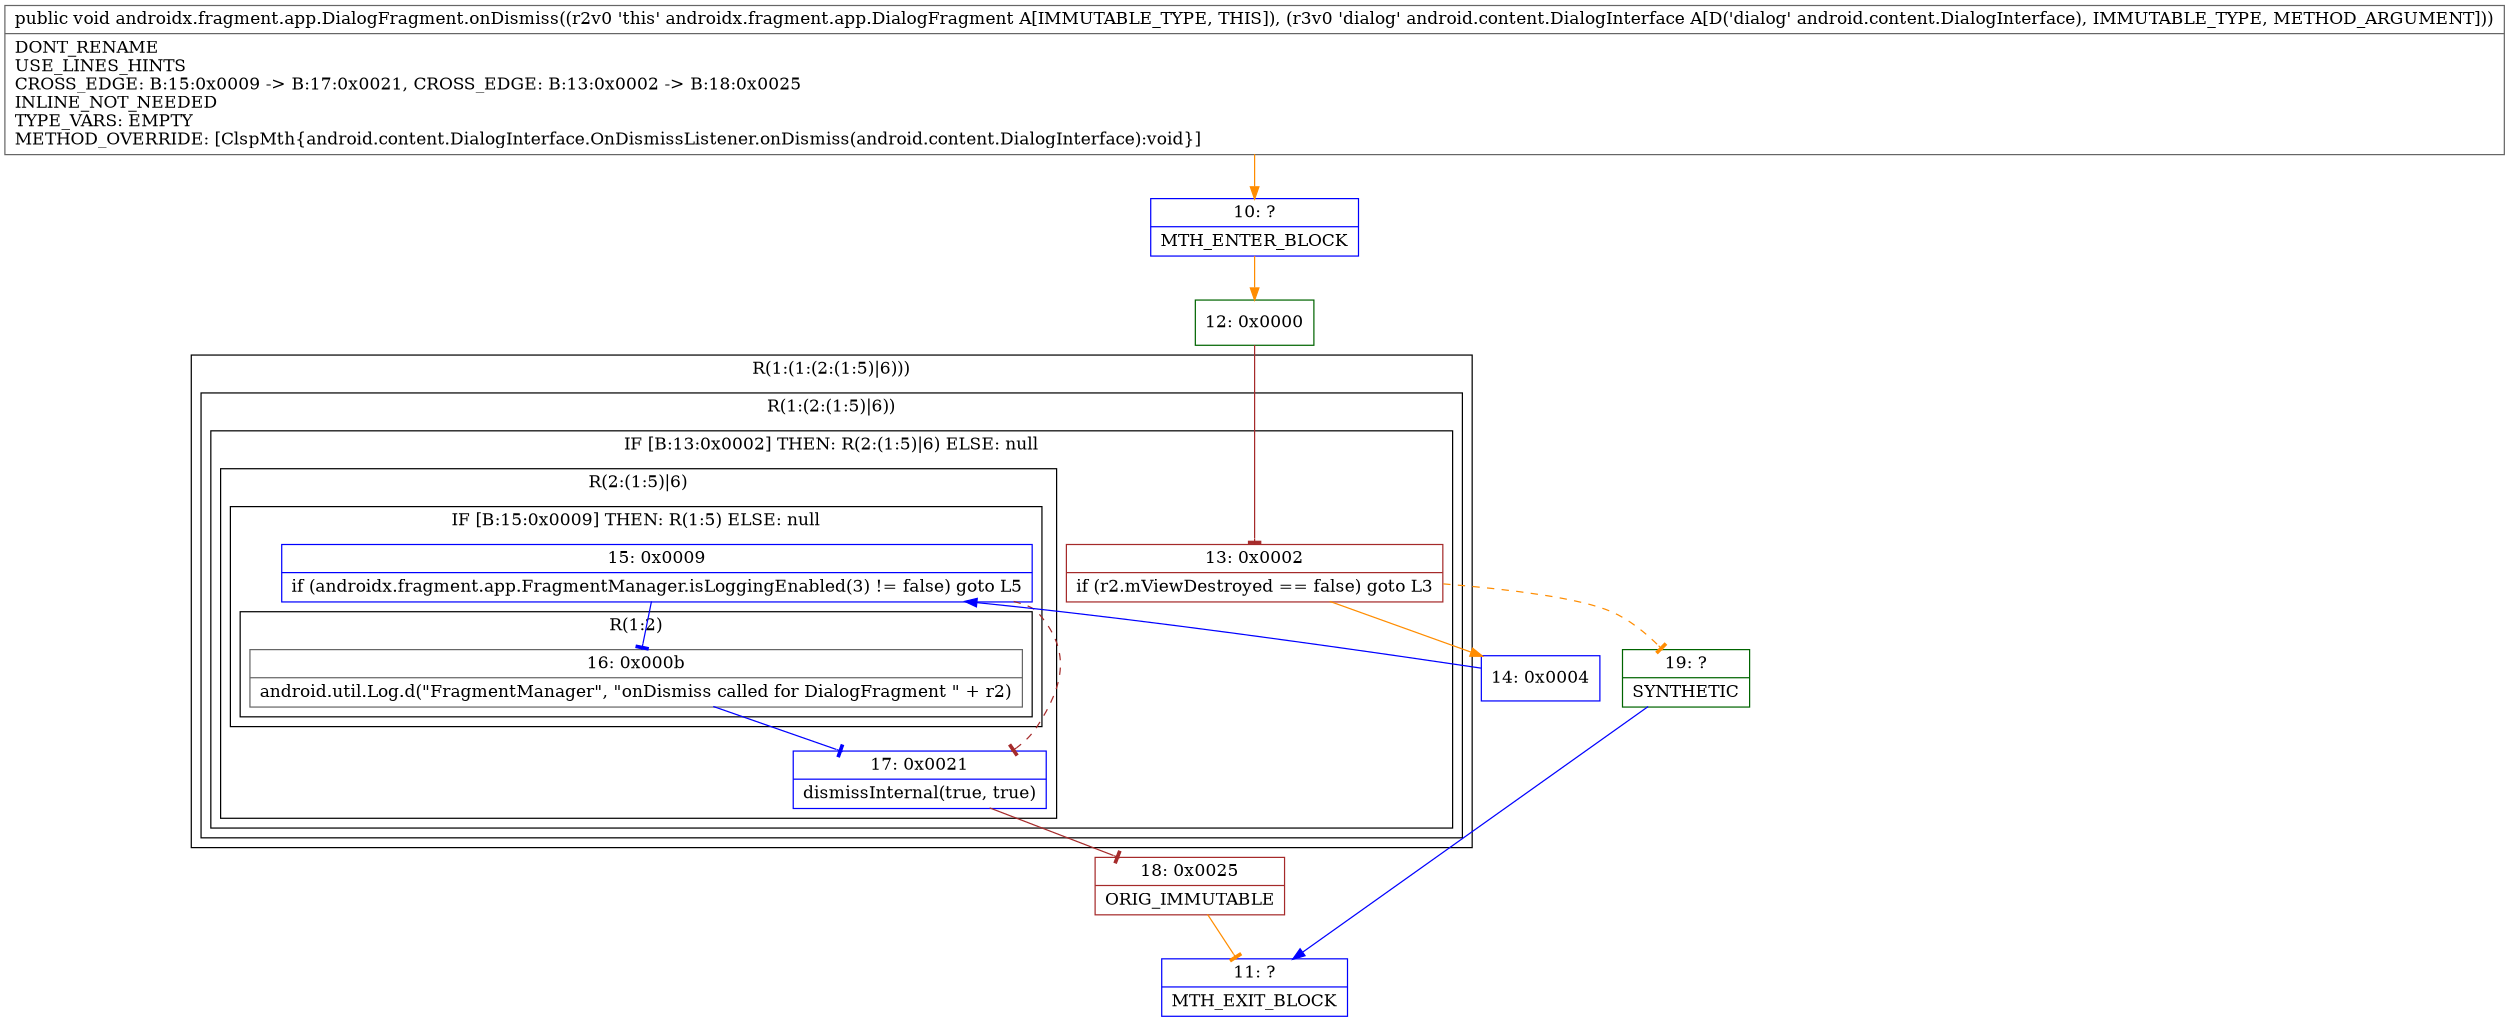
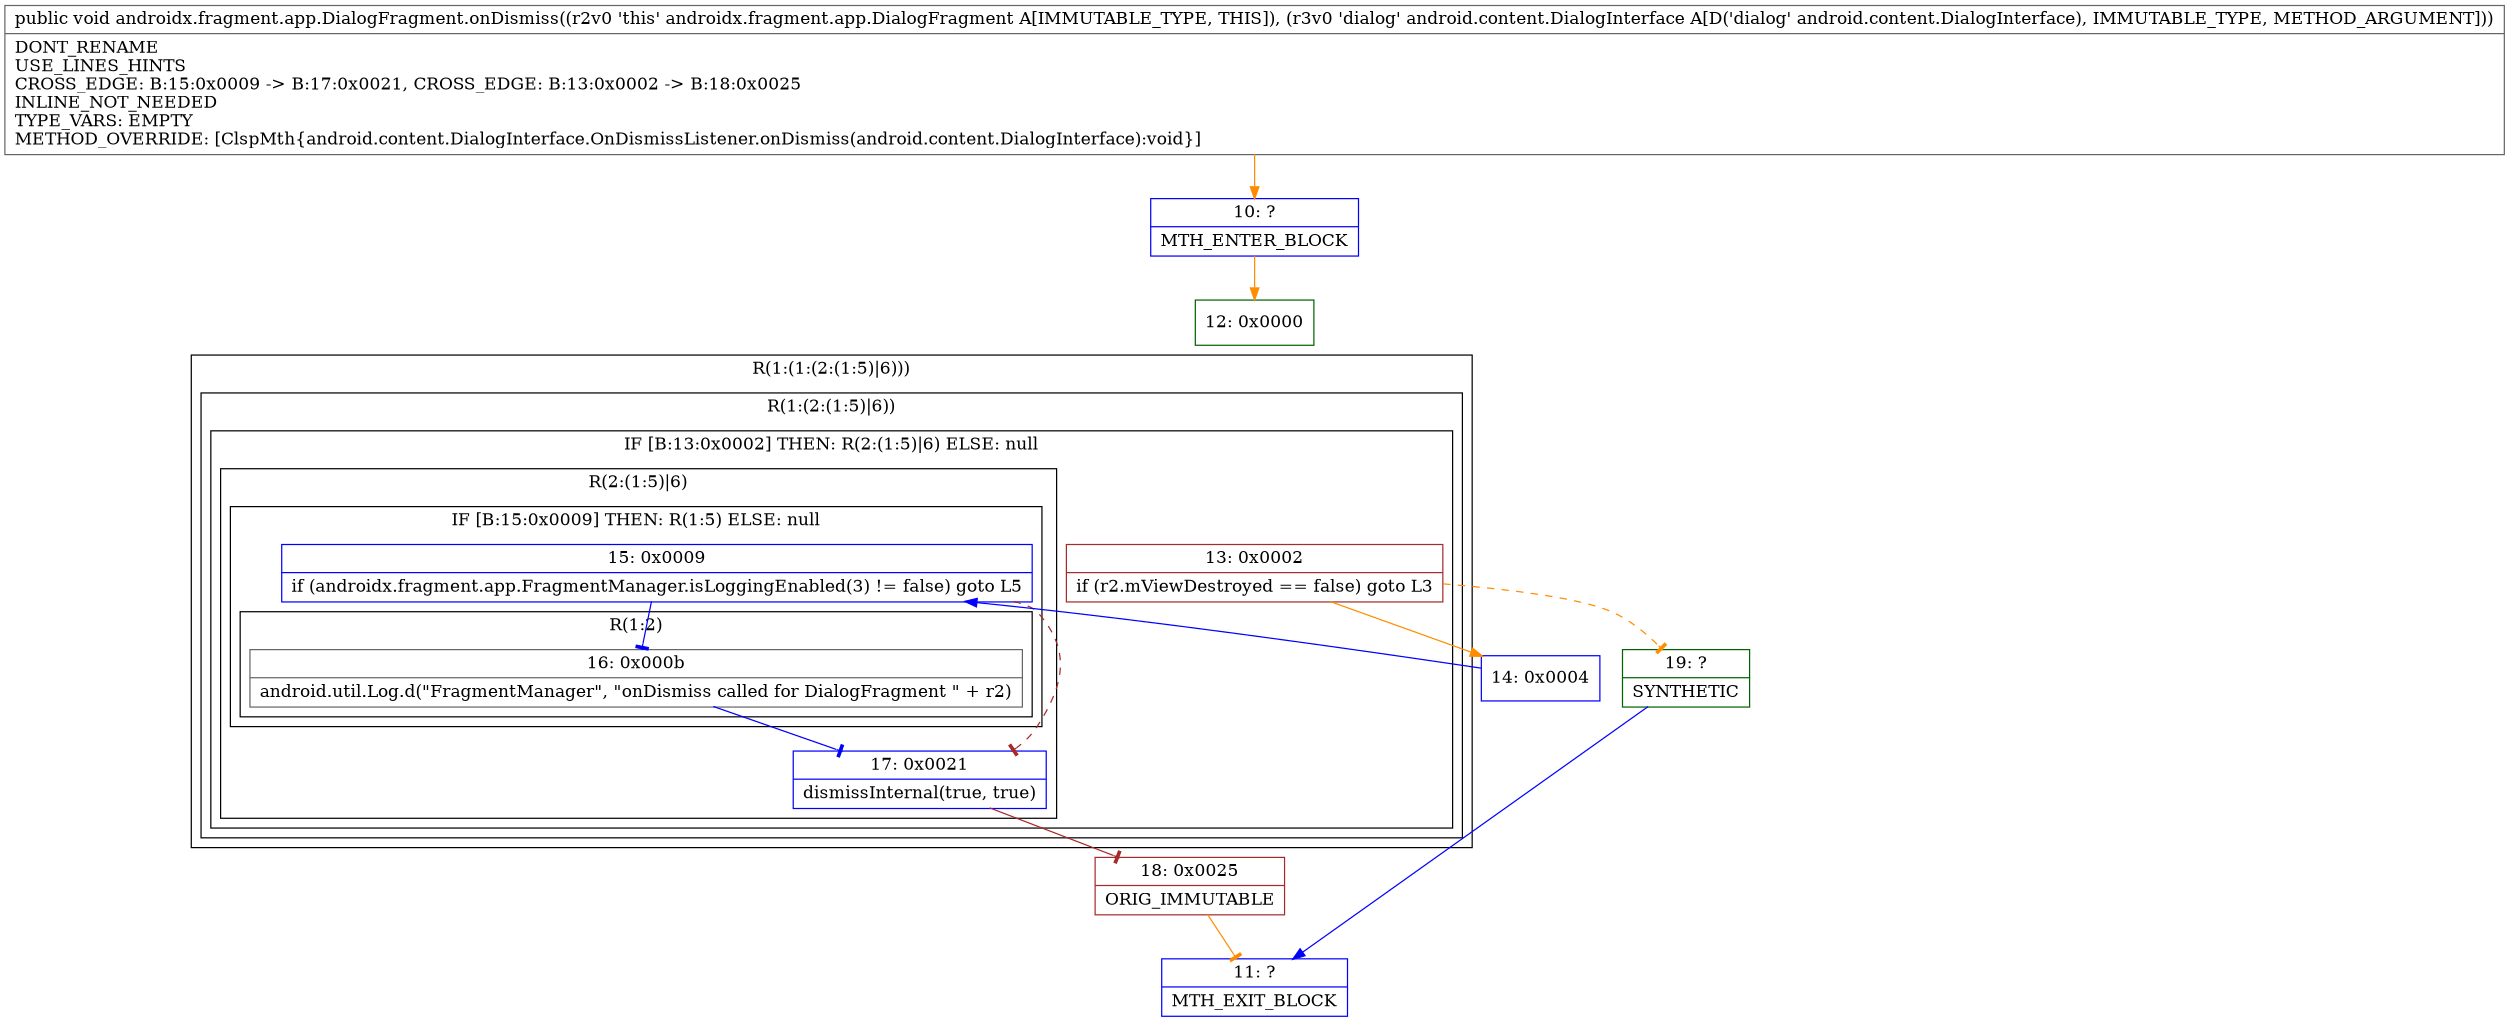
edge "12: 0x0000" -> "13: 0x0002": removed
